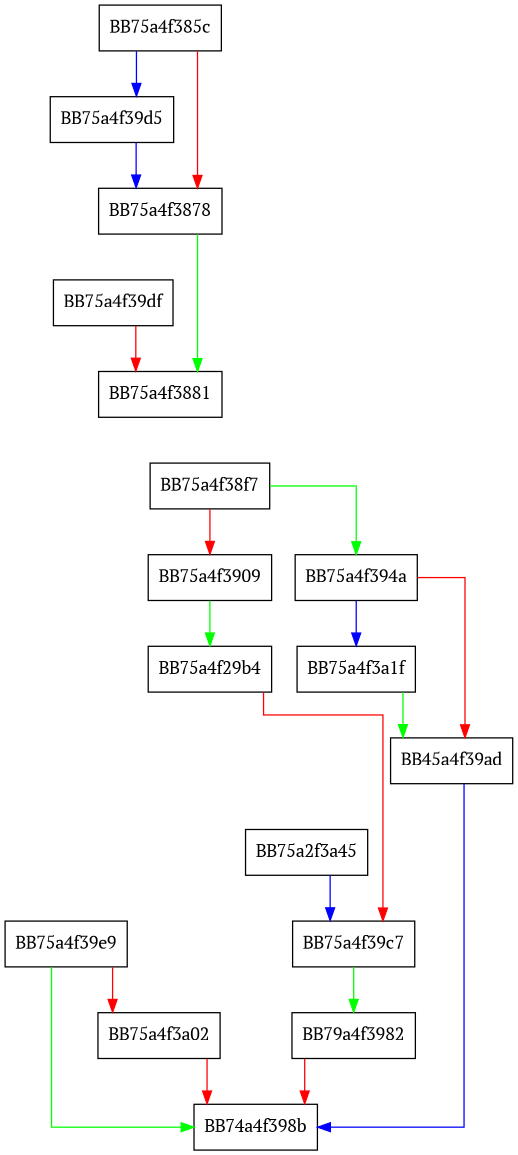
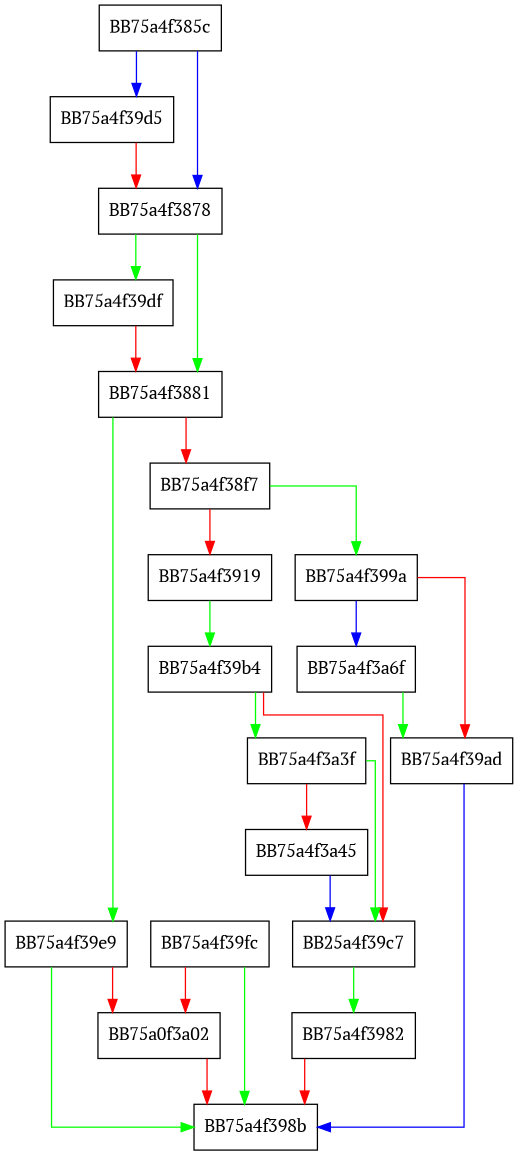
edge "BB75a4f385c" -> "BB75a4f3878": color red -> blue
edge "BB75a4f39d5" -> "BB75a4f3878": color blue -> red
edge "BB75a4f3878" -> "BB75a4f39df": added
edge "BB75a4f3881" -> "BB75a4f38f7": added
node "BB75a4f3909": label "BB75a4f3909" -> "BB75a4f3919"
node "BB75a4f394a": label "BB75a4f394a" -> "BB75a4f399a"
edge "BB75a4f3881" -> "BB75a4f39e9": added
node "BB75a4f29b4": label "BB75a4f29b4" -> "BB75a4f39b4"
node "BB75a4f3a1f": label "BB75a4f3a1f" -> "BB75a4f3a6f"
node "BB75a4f3a3f": added
node "BB45a4f39ad": label "BB45a4f39ad" -> "BB75a4f39ad"
node "BB75a2f3a45": label "BB75a2f3a45" -> "BB75a4f3a45"
node "BB75a4f39fc": added
node "BB75a4f39c7": label "BB75a4f39c7" -> "BB25a4f39c7"
node "BB75a4f3a02": label "BB75a4f3a02" -> "BB75a0f3a02"
node "BB79a4f3982": label "BB79a4f3982" -> "BB75a4f3982"
node "BB74a4f398b": label "BB74a4f398b" -> "BB75a4f398b"
